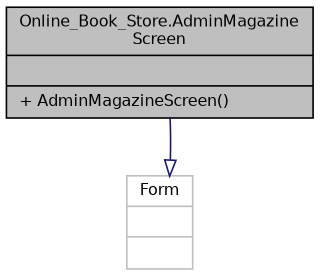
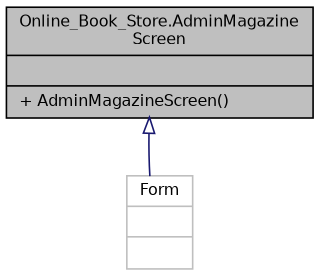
edge "Online_Book_Store.AdminMagazine" -> "Form": reversed
